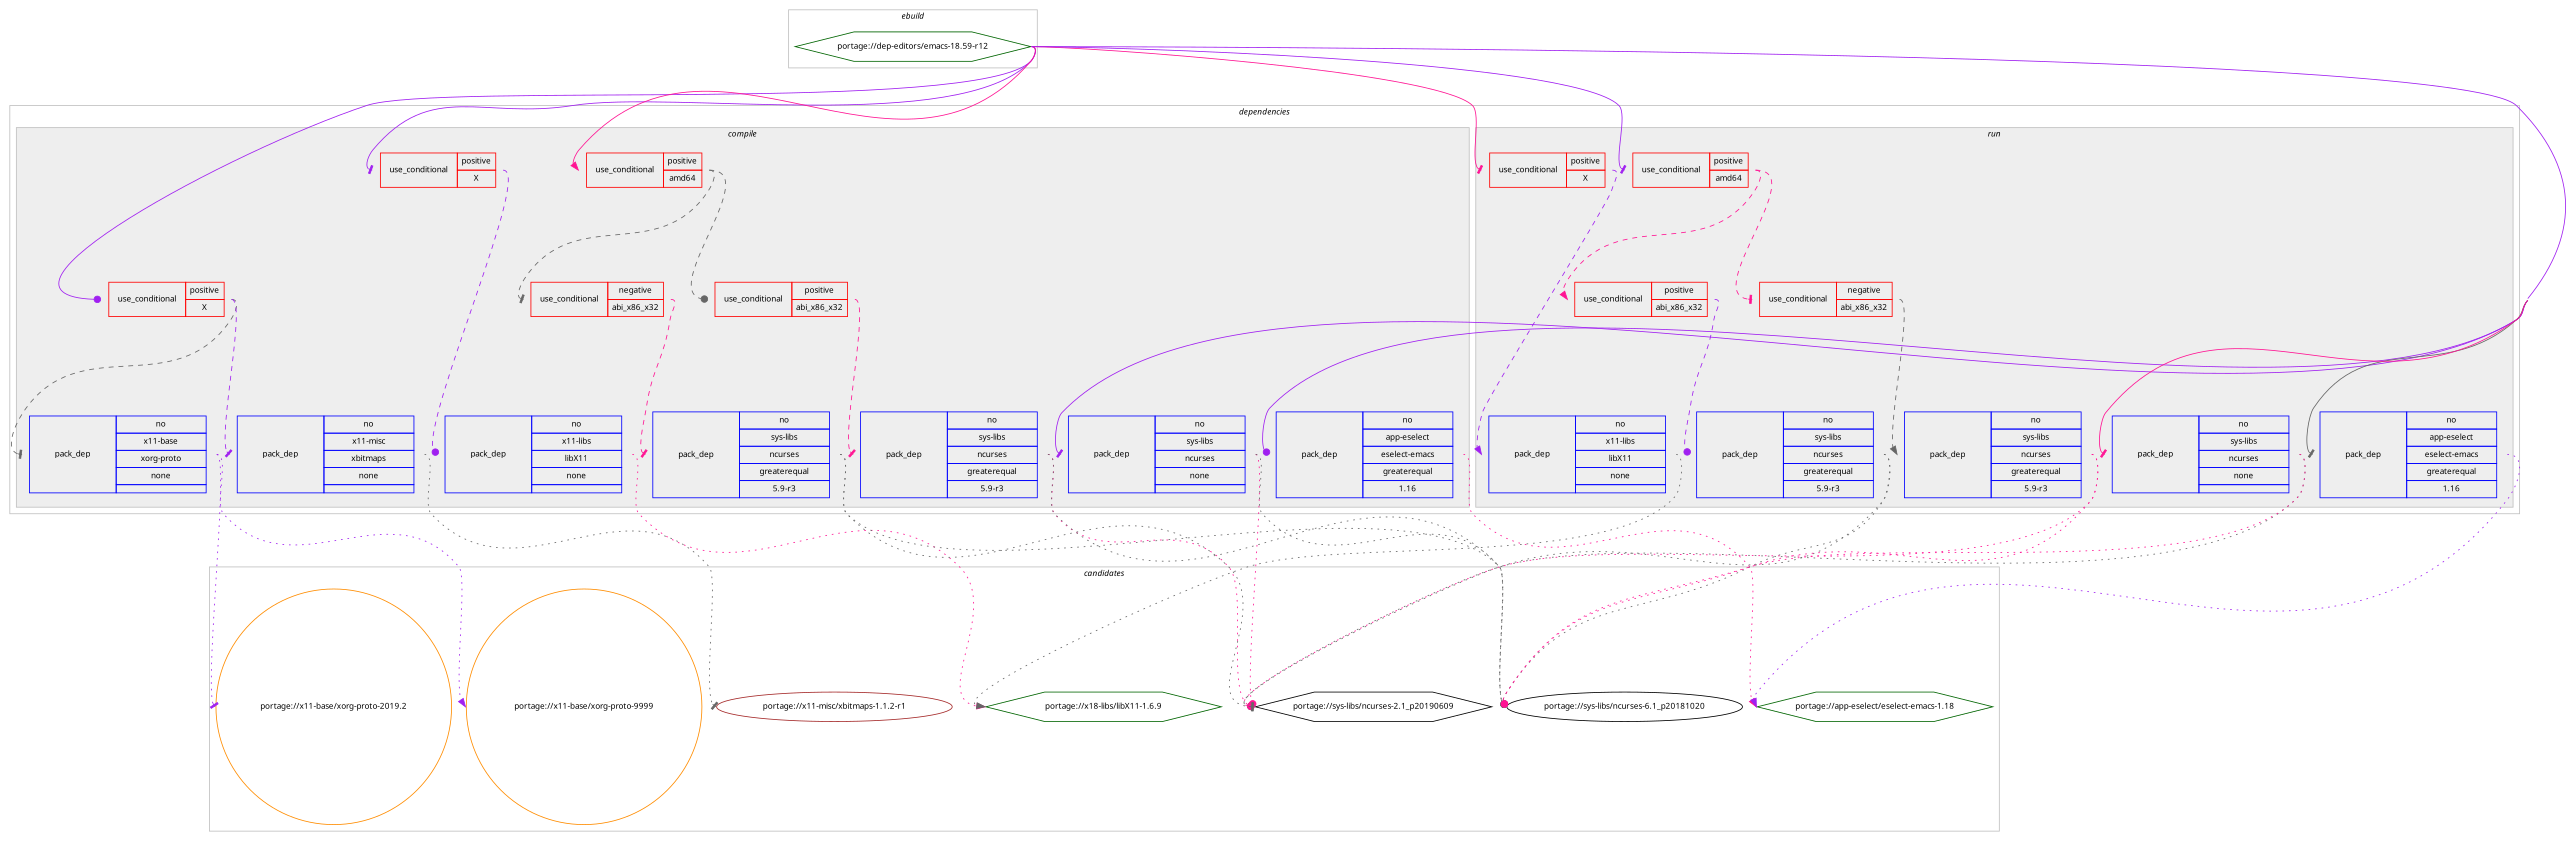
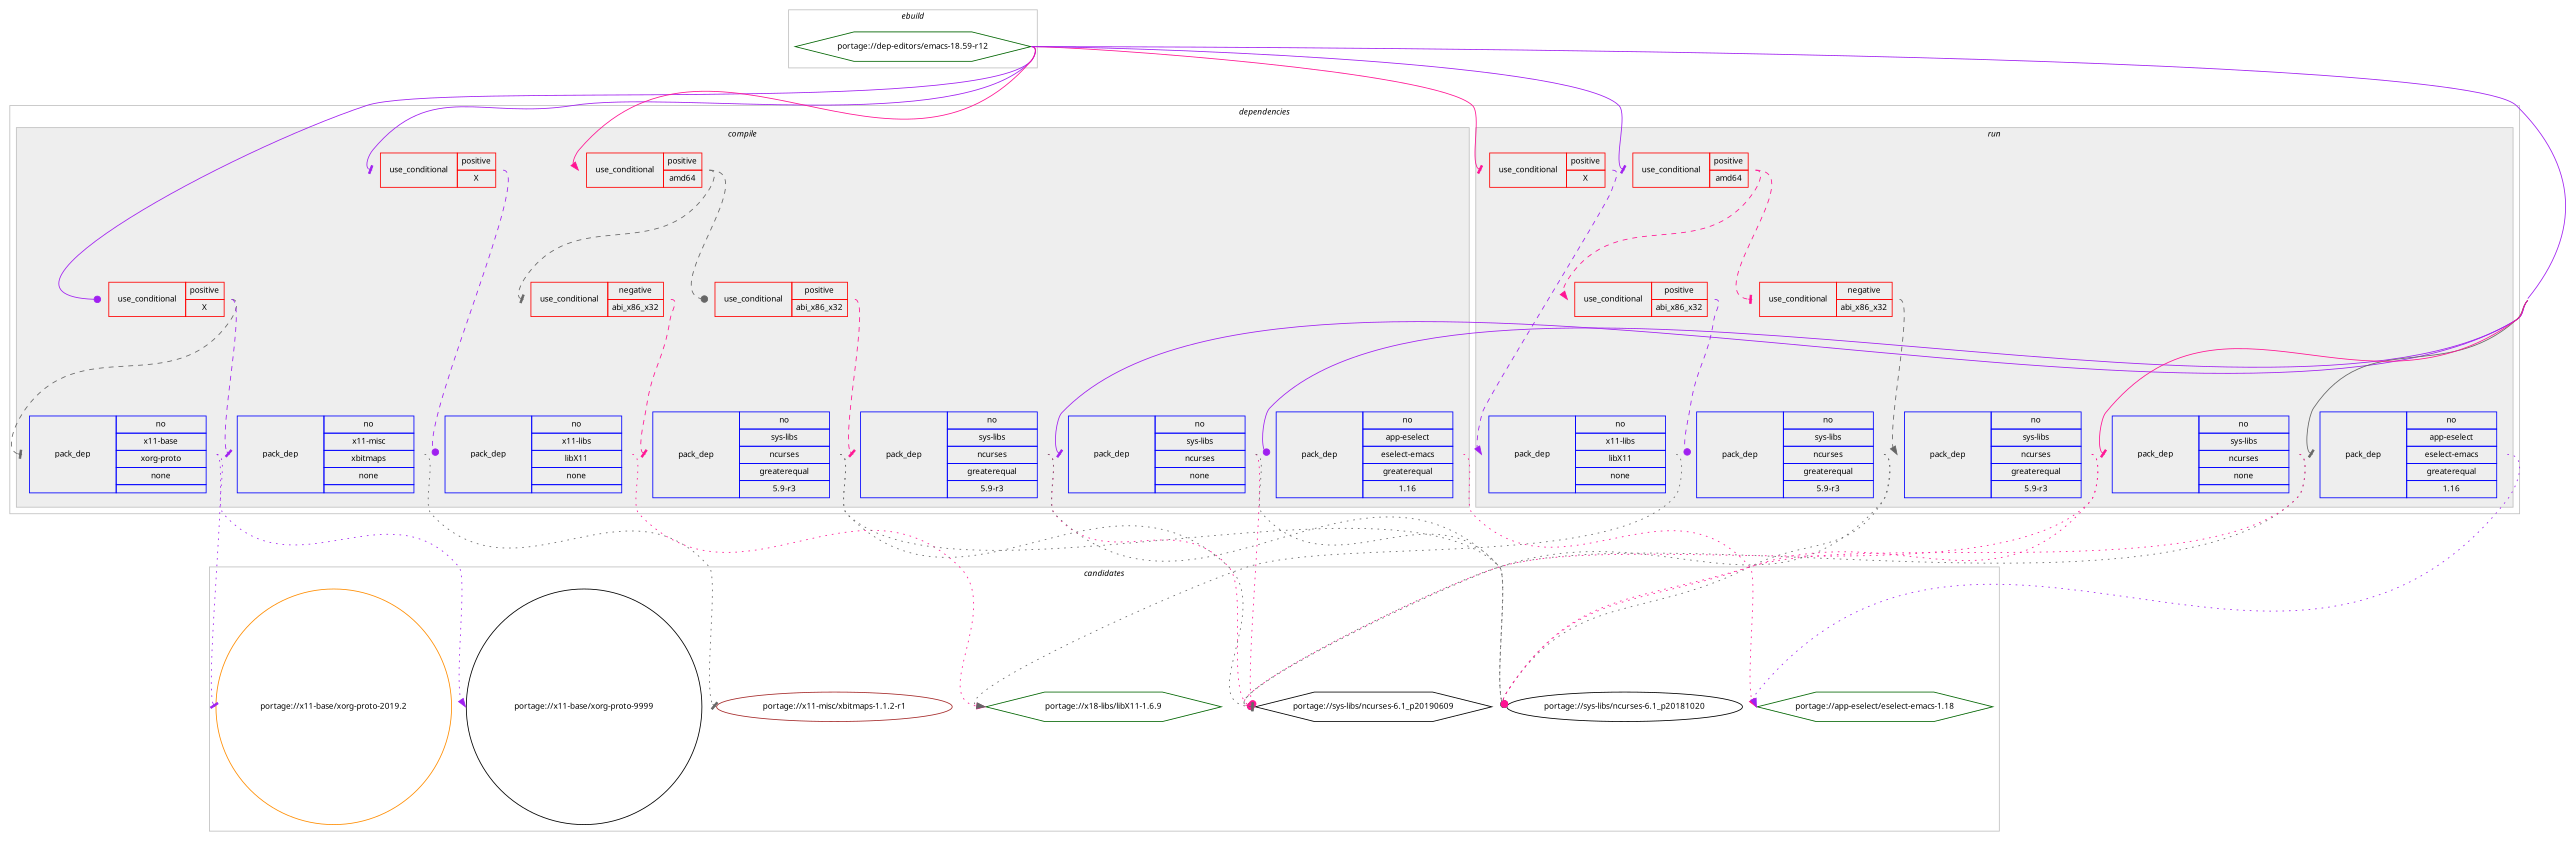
node "portage://x11-base/xorg-proto-9999": color darkorange -> black
node "portage://sys-libs/ncurses-2.1_p20190609": label "portage://sys-libs/ncurses-2.1_p20190609" -> "portage://sys-libs/ncurses-6.1_p20190609"
